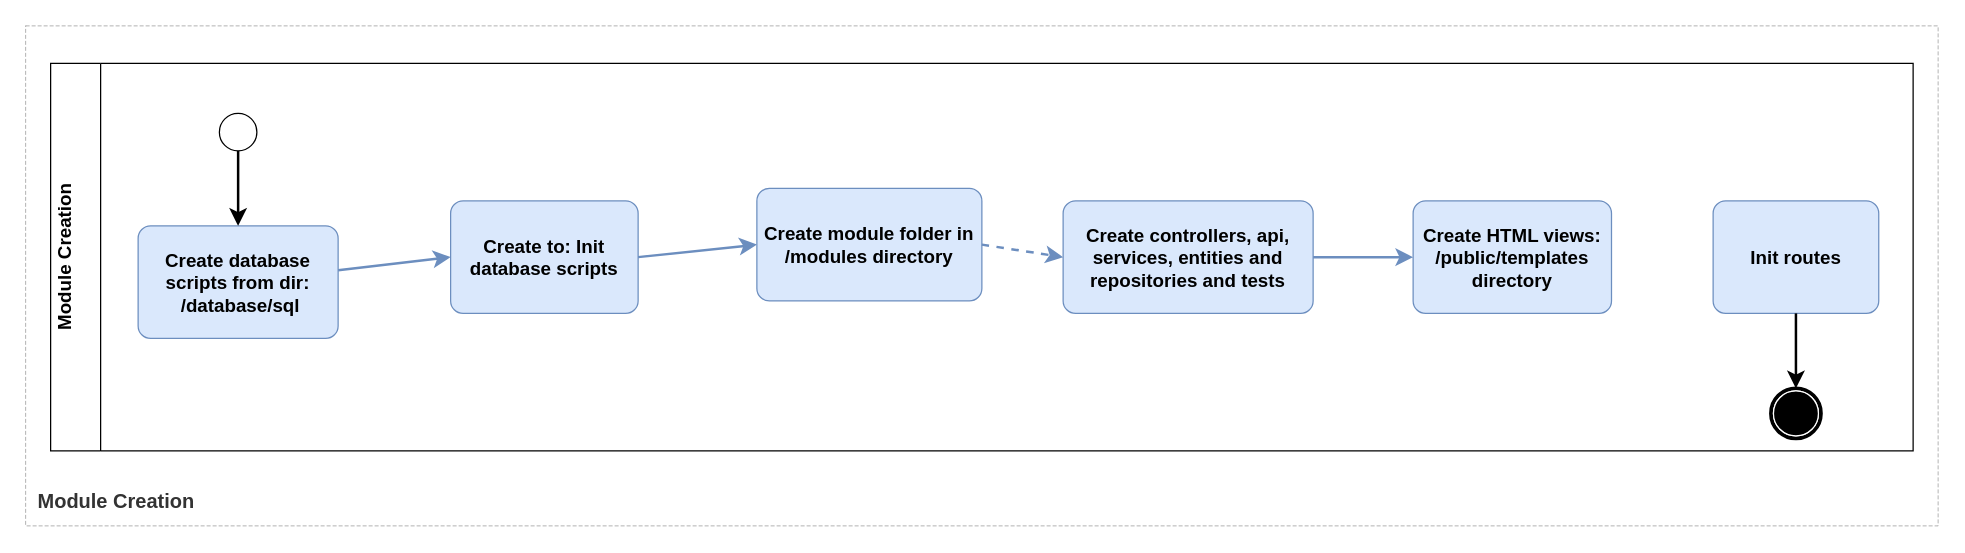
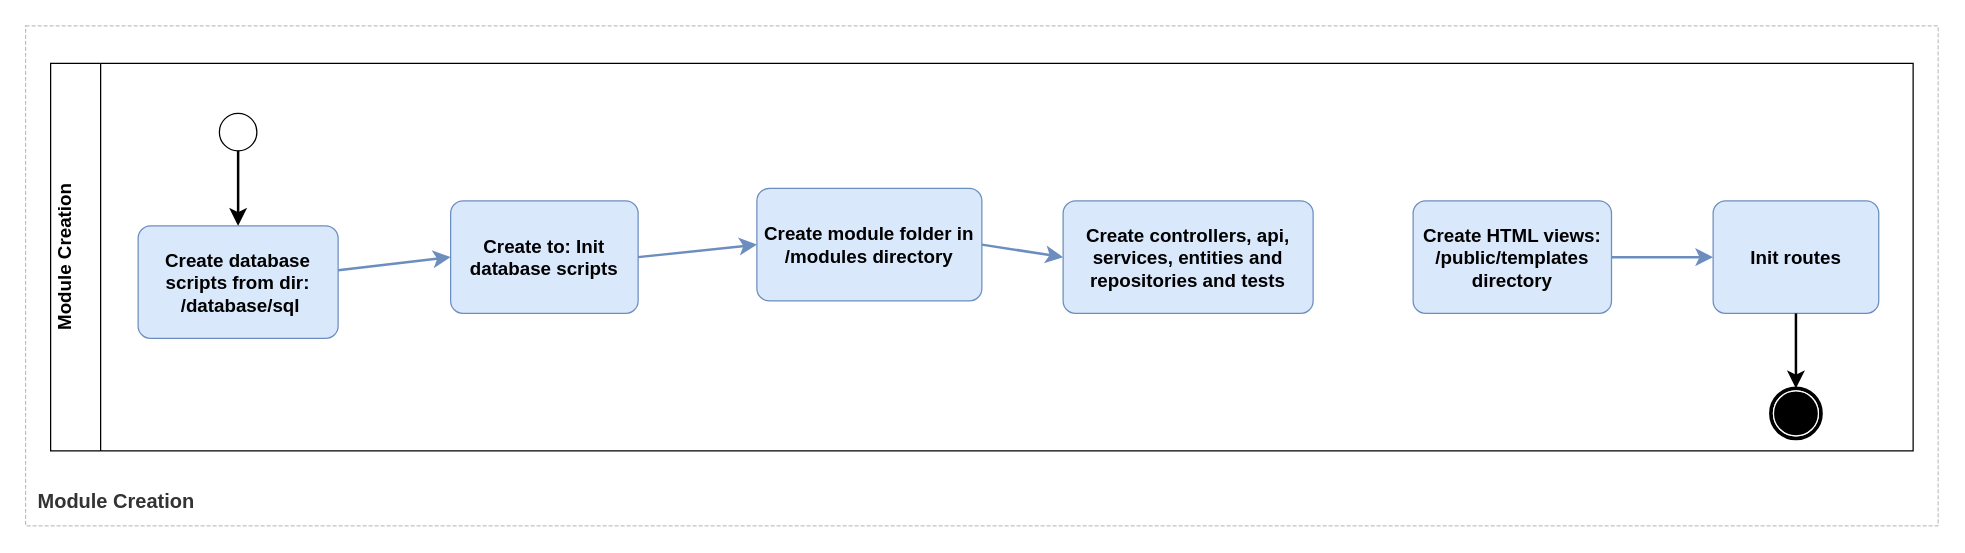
edge "Create module folder in /modules directory" -> "Create controllers, api, services, entities and repositories and tests": style dashed -> solid
edge "Create controllers, api, services, entities and repositories and tests" -> "Create HTML views: /public/templates directory": removed
edge "Create HTML views: /public/templates directory" -> "Init routes": added
